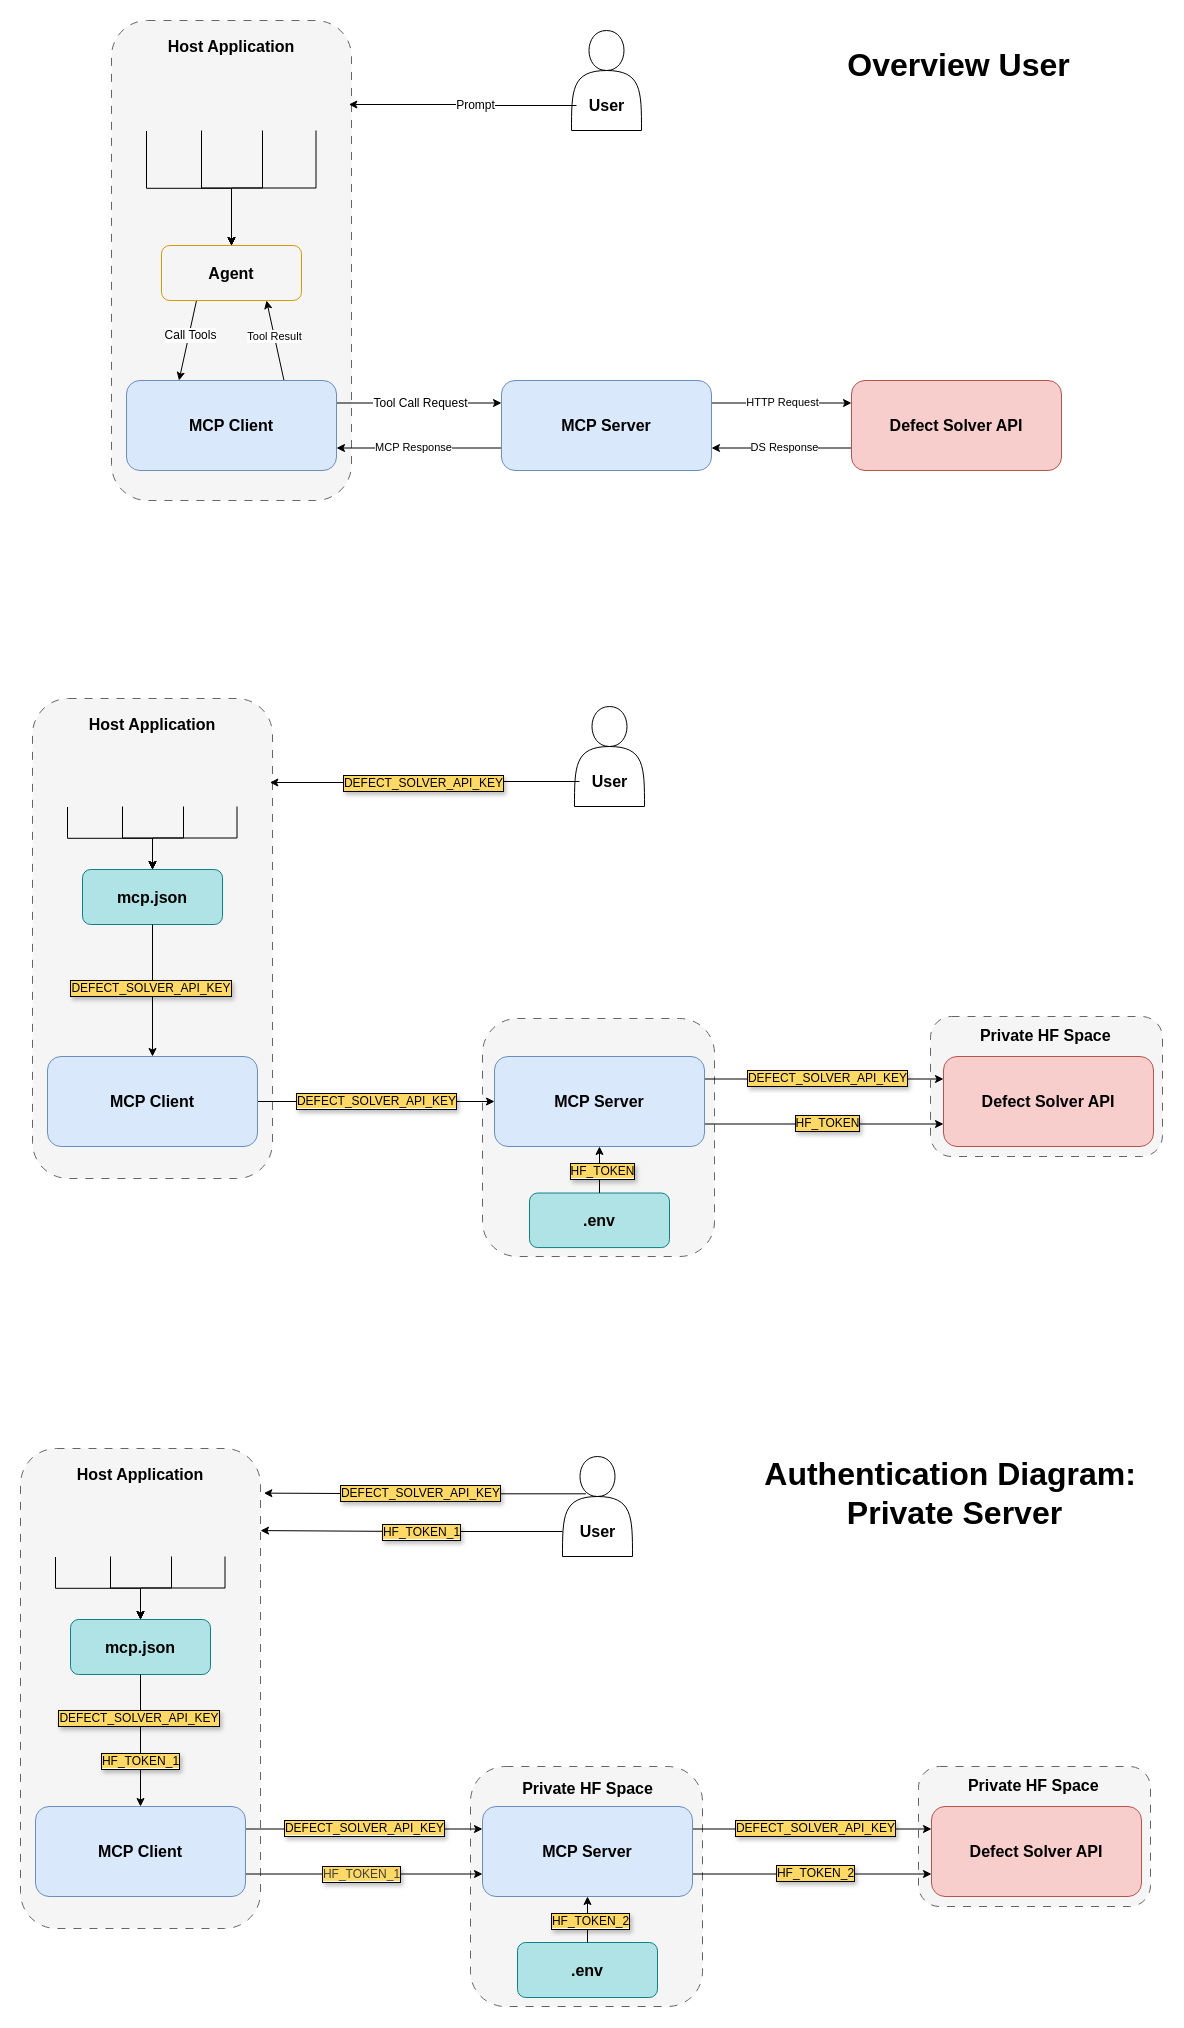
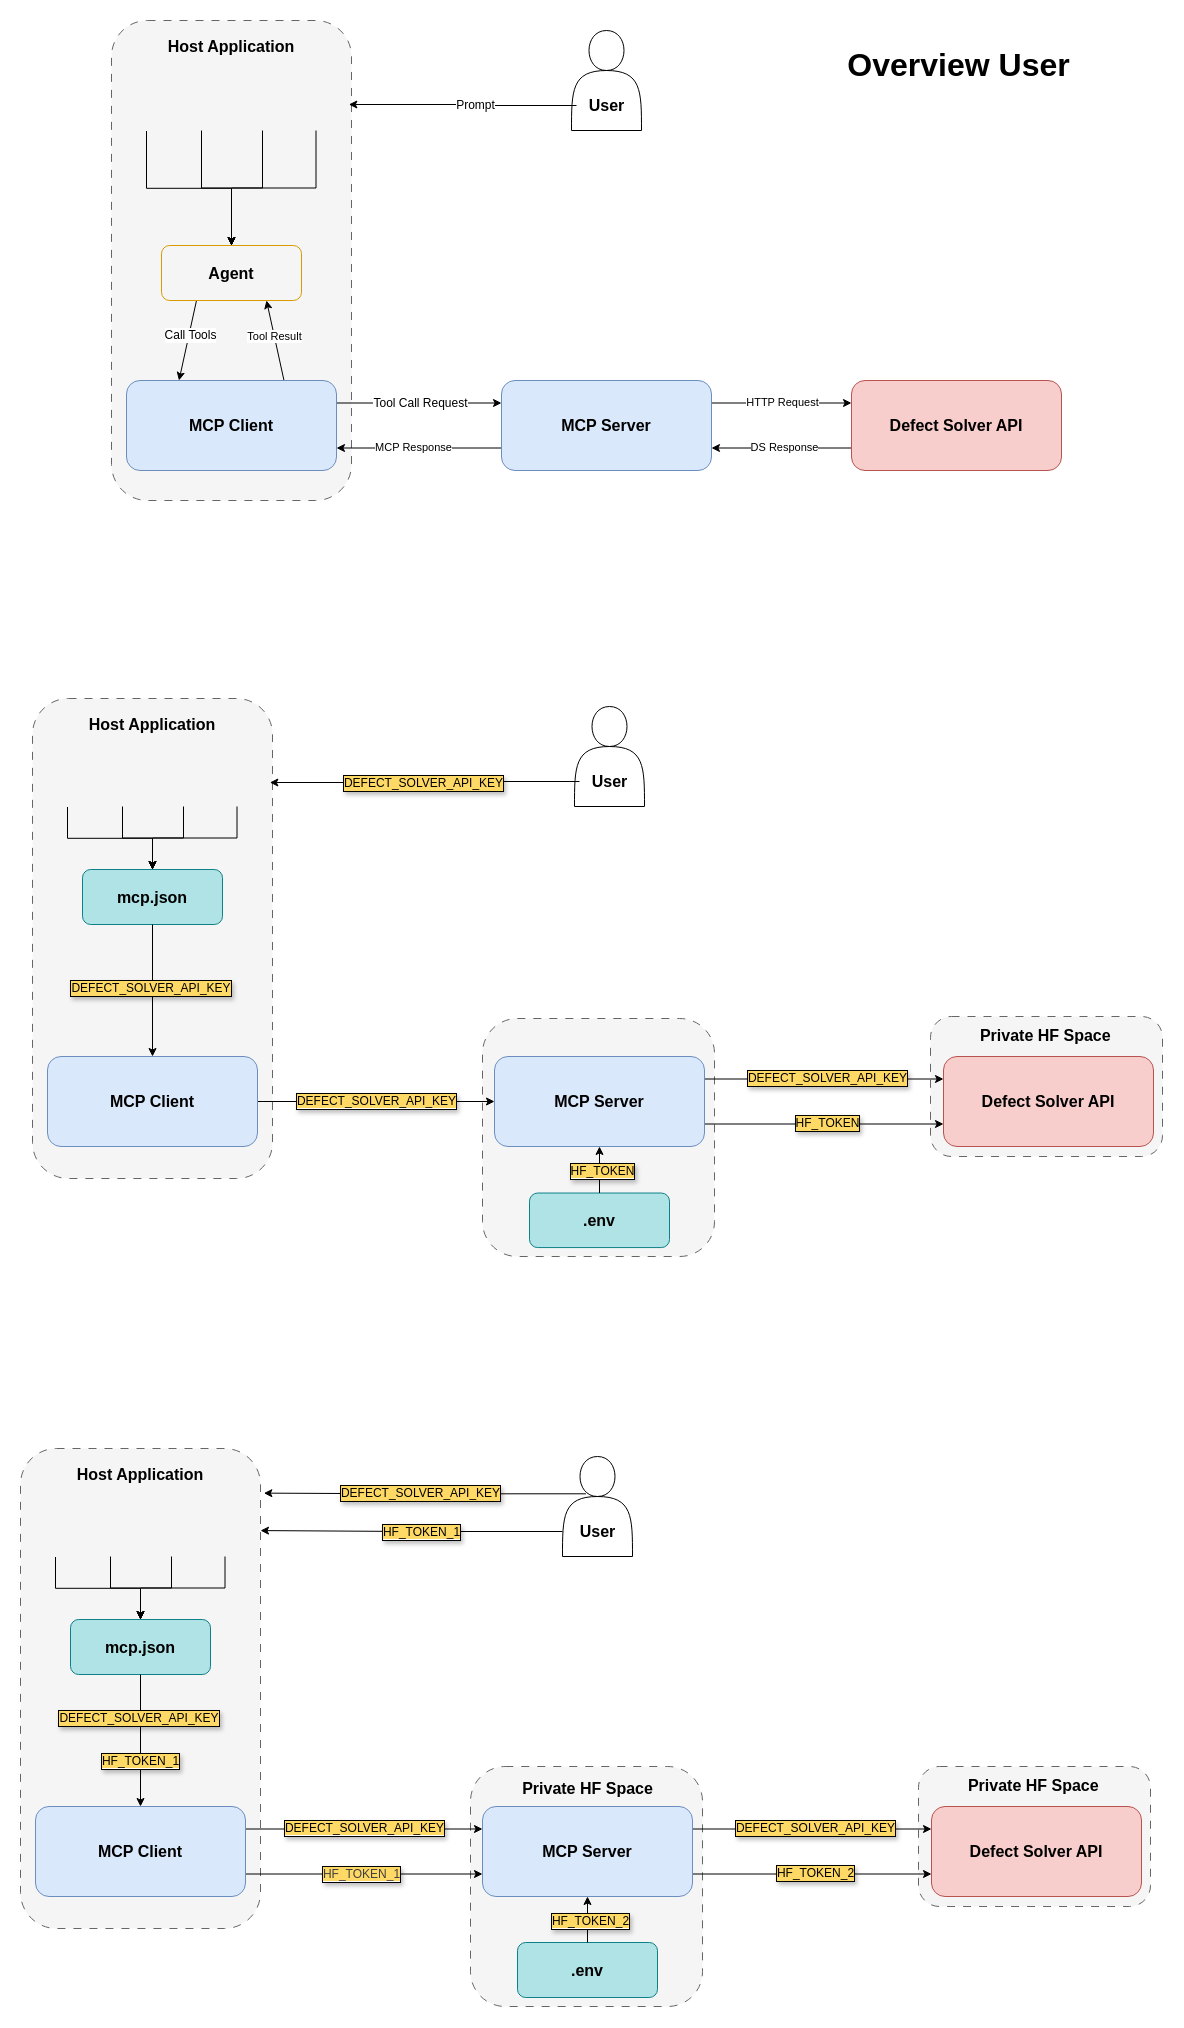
node "Authentication Diagram: Private Server": removed
